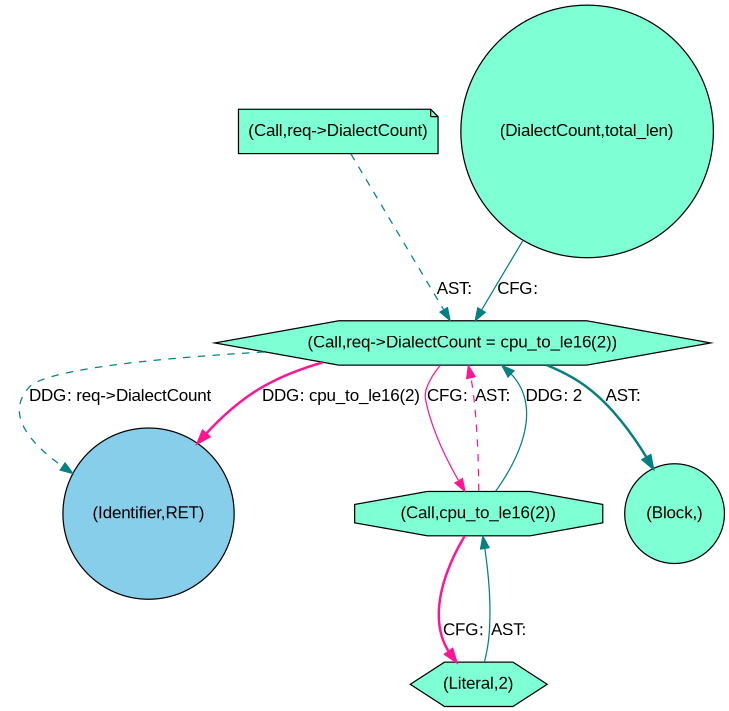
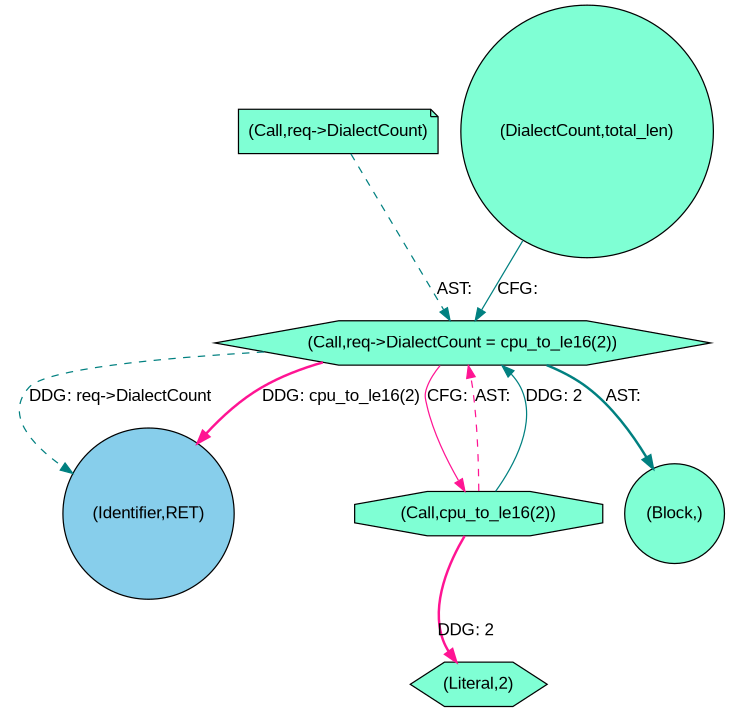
edge "(Literal,2)" -> "(Call,cpu_to_le16(2))": removed, label "AST:"
edge "(Call,cpu_to_le16(2))" -> "(Literal,2)": label "CFG: " -> "DDG: 2"
